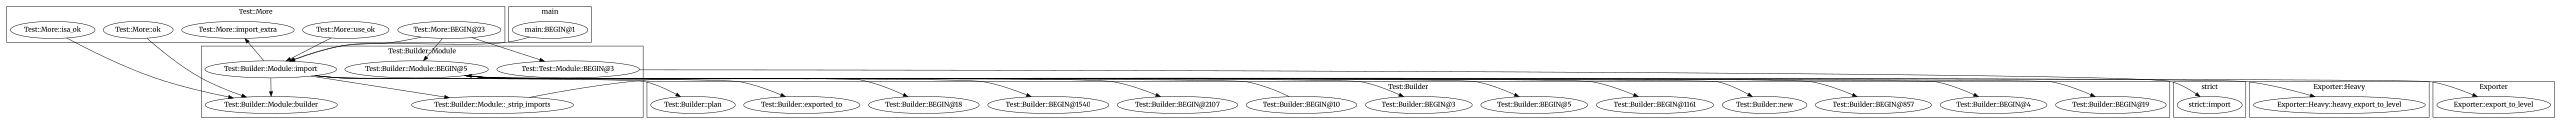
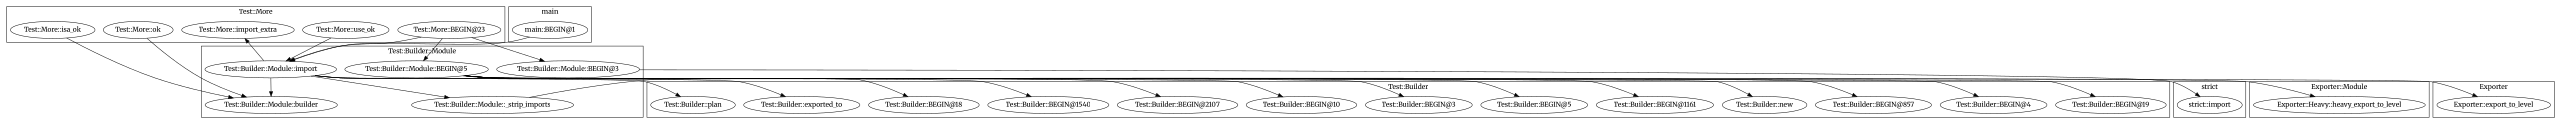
node "Test::Test::Module::BEGIN@3": label "Test::Test::Module::BEGIN@3" -> "Test::Builder::Module::BEGIN@3"
edge "Test::Builder::BEGIN@10" -> "Test::Builder::Module::BEGIN@5": reversed
cluster "Exporter::Heavy": label "Exporter::Heavy" -> "Exporter::Module"
